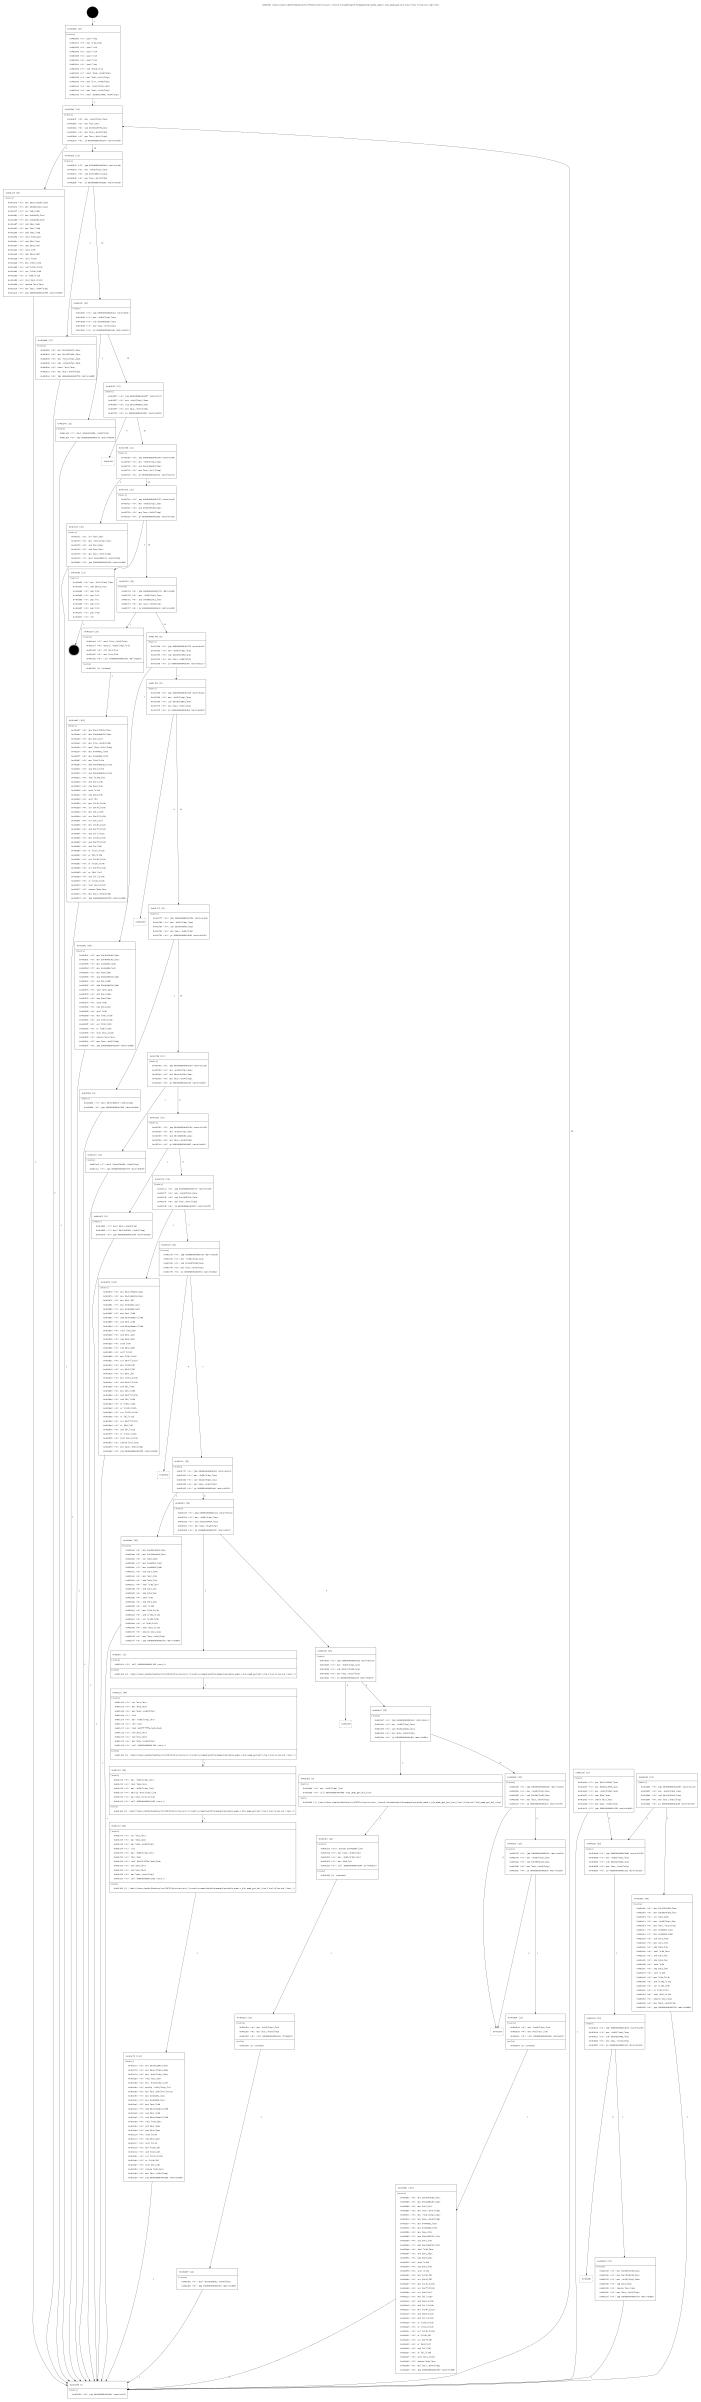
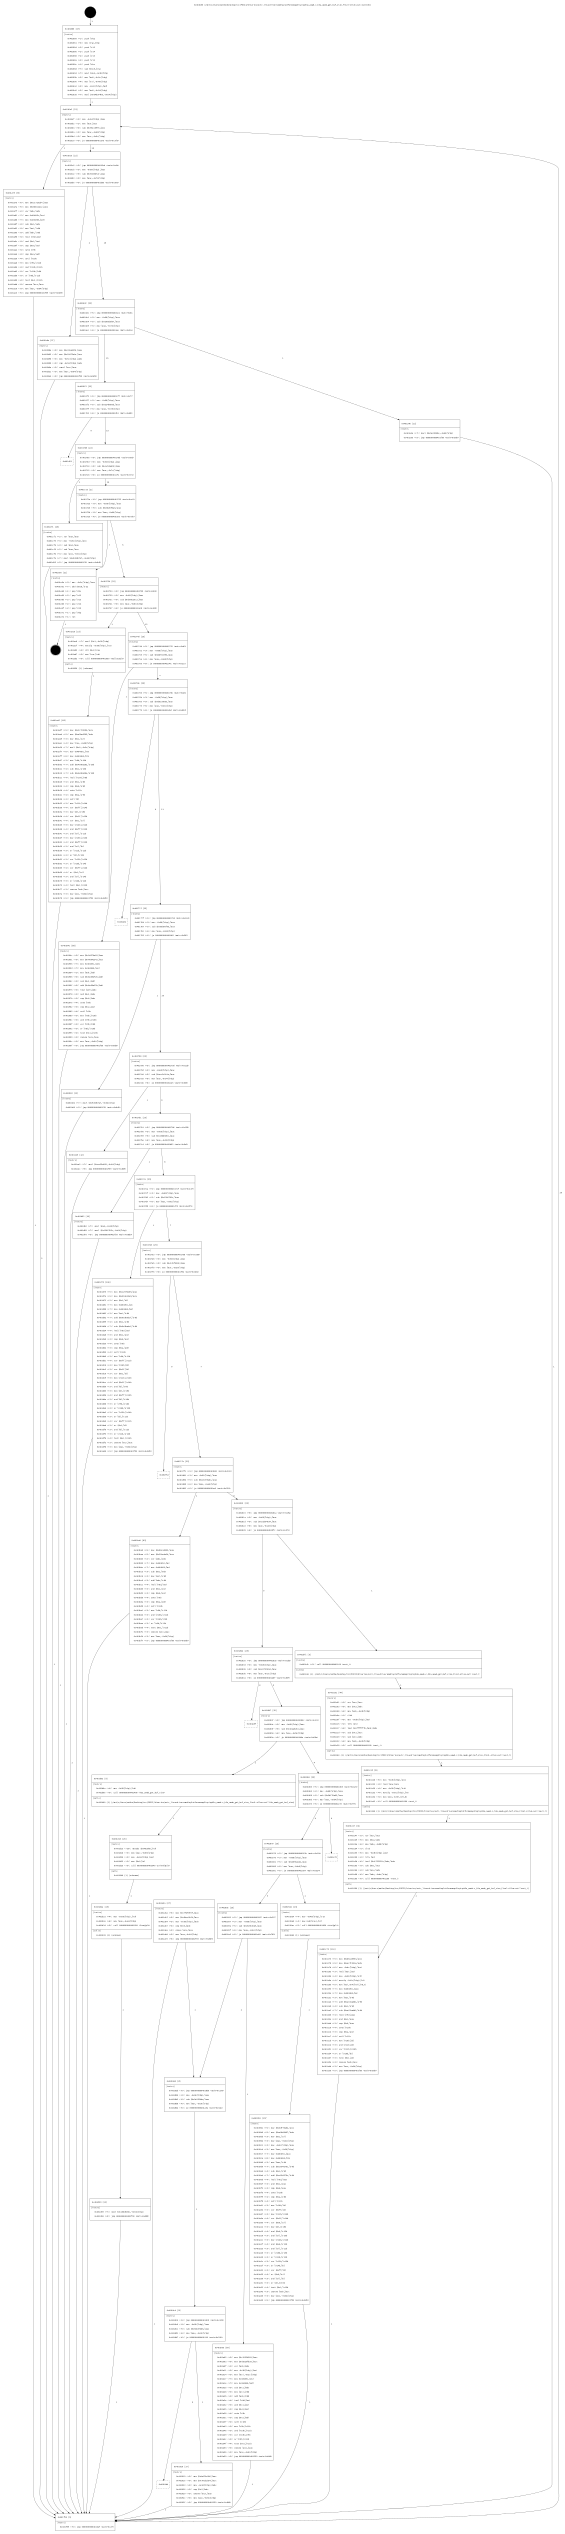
edge "0x401879 [25]" -> "0x401e73": now "0x401879 [25]" -> "0x401892 [25]"
